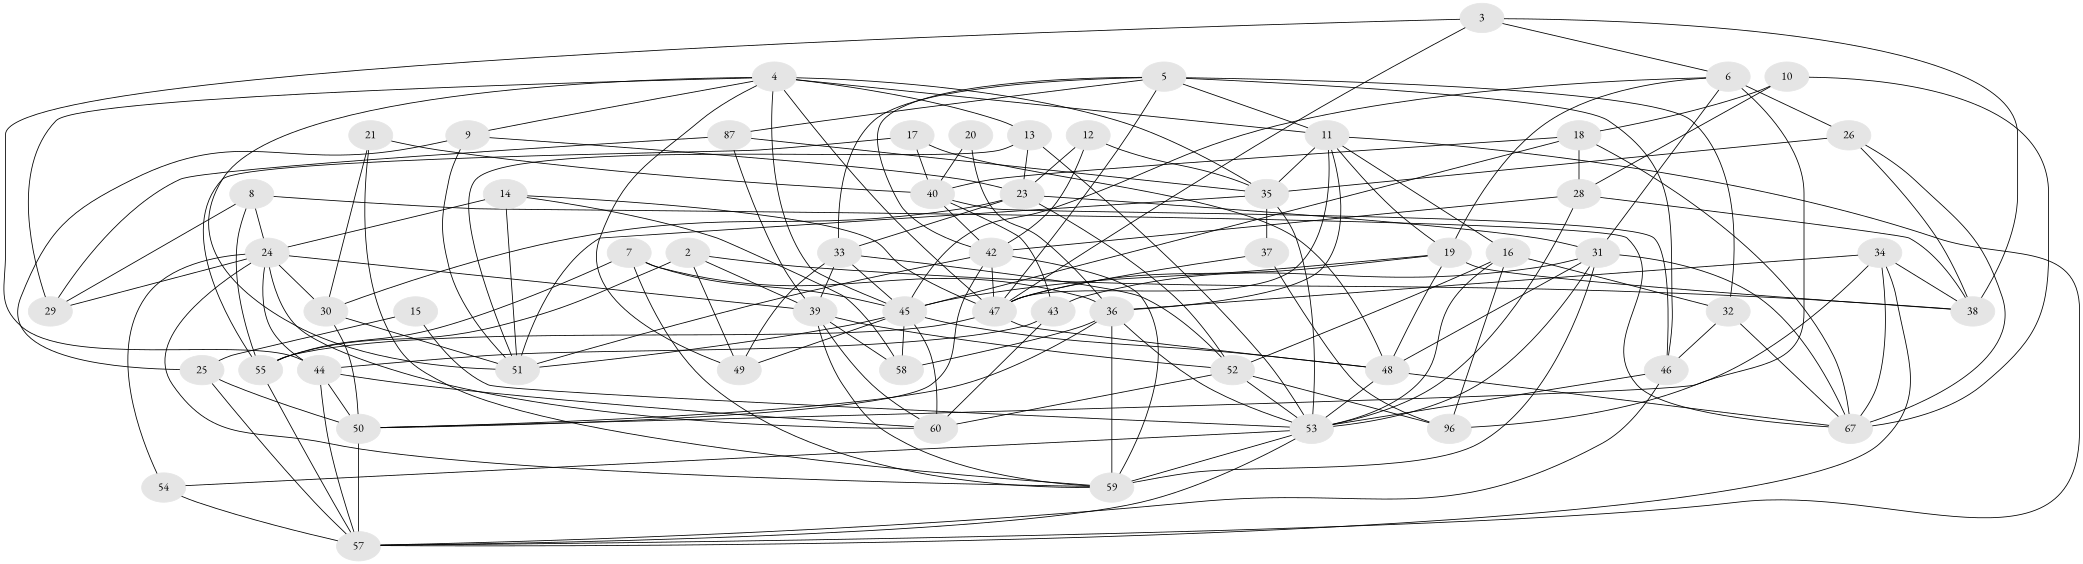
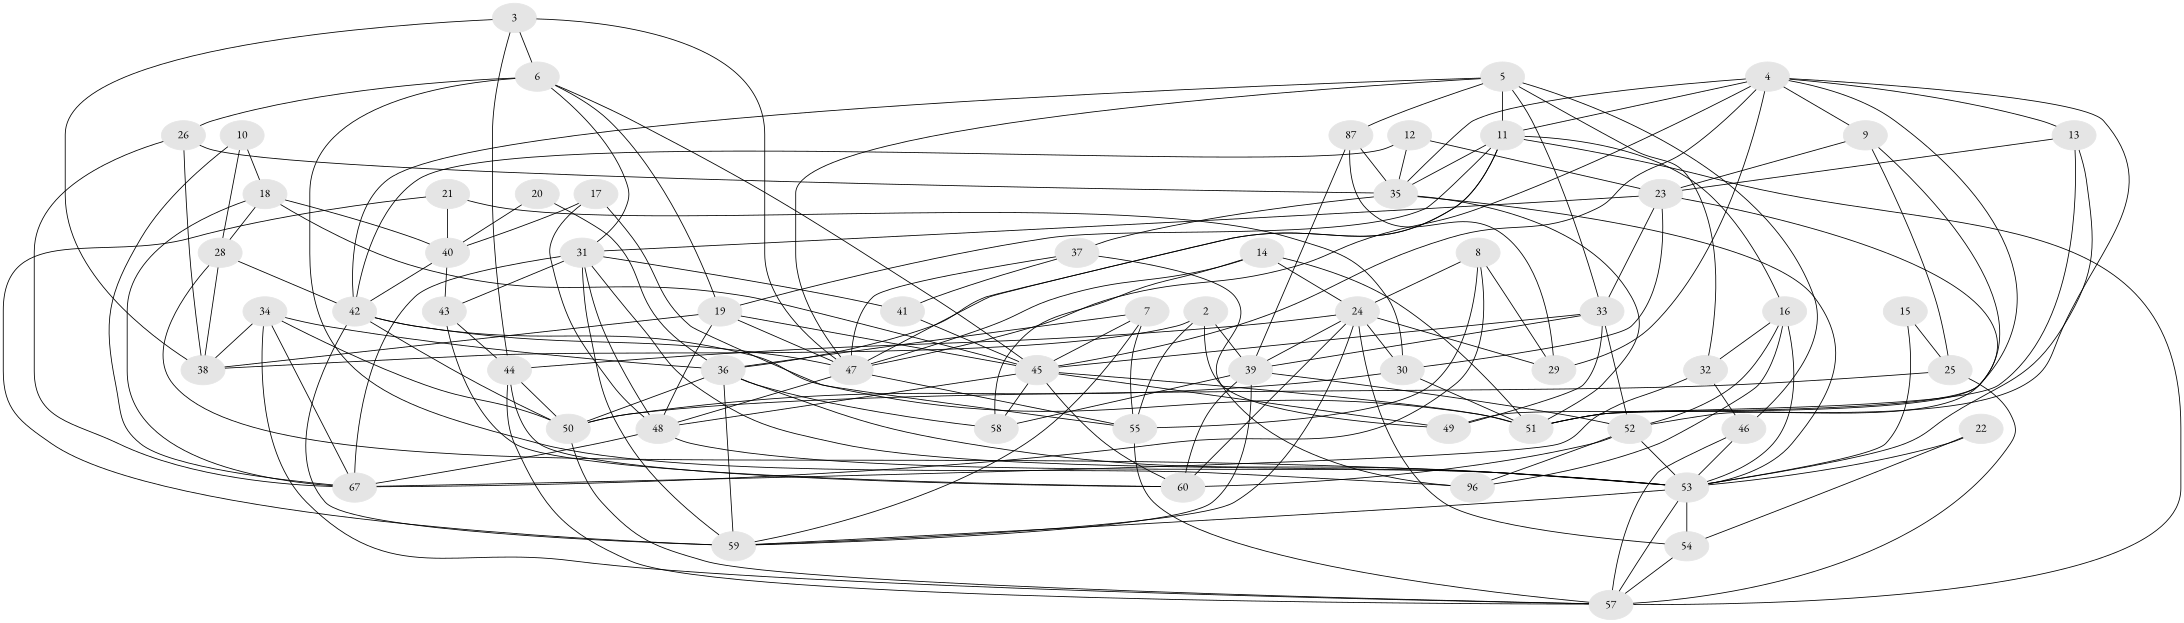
edge "40" -- "46": removed
node "41": added
node "22": added
